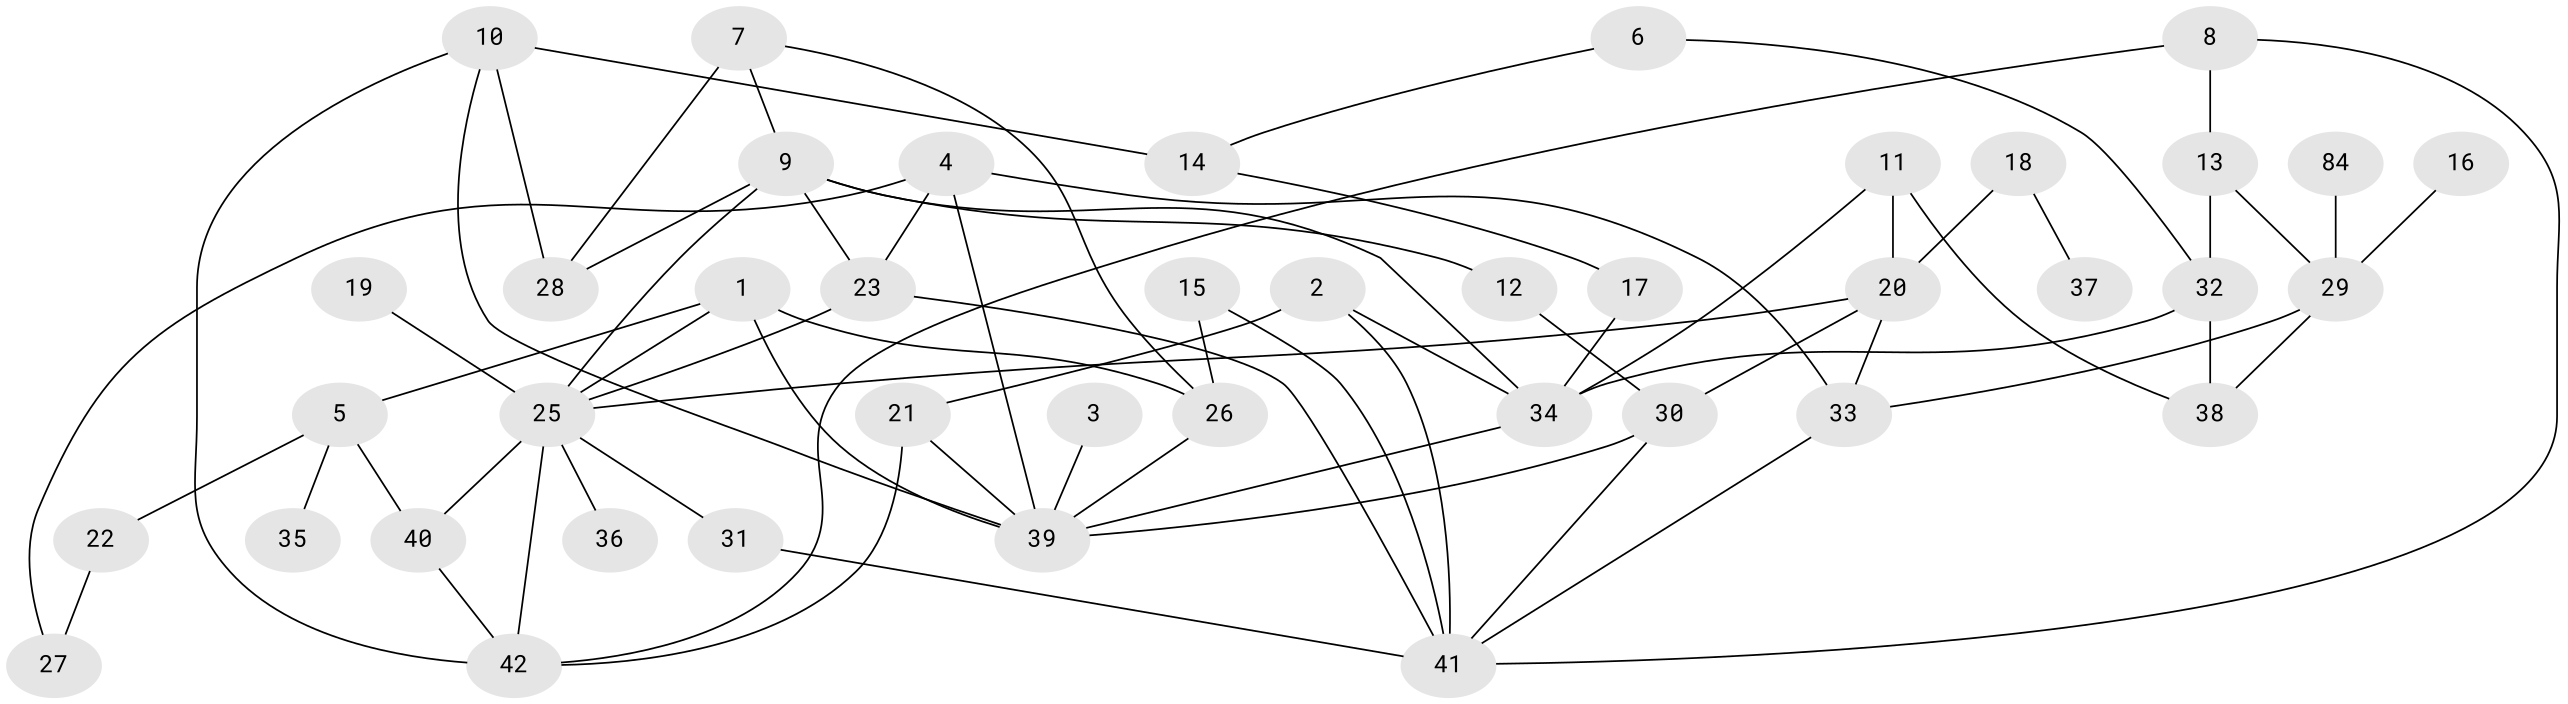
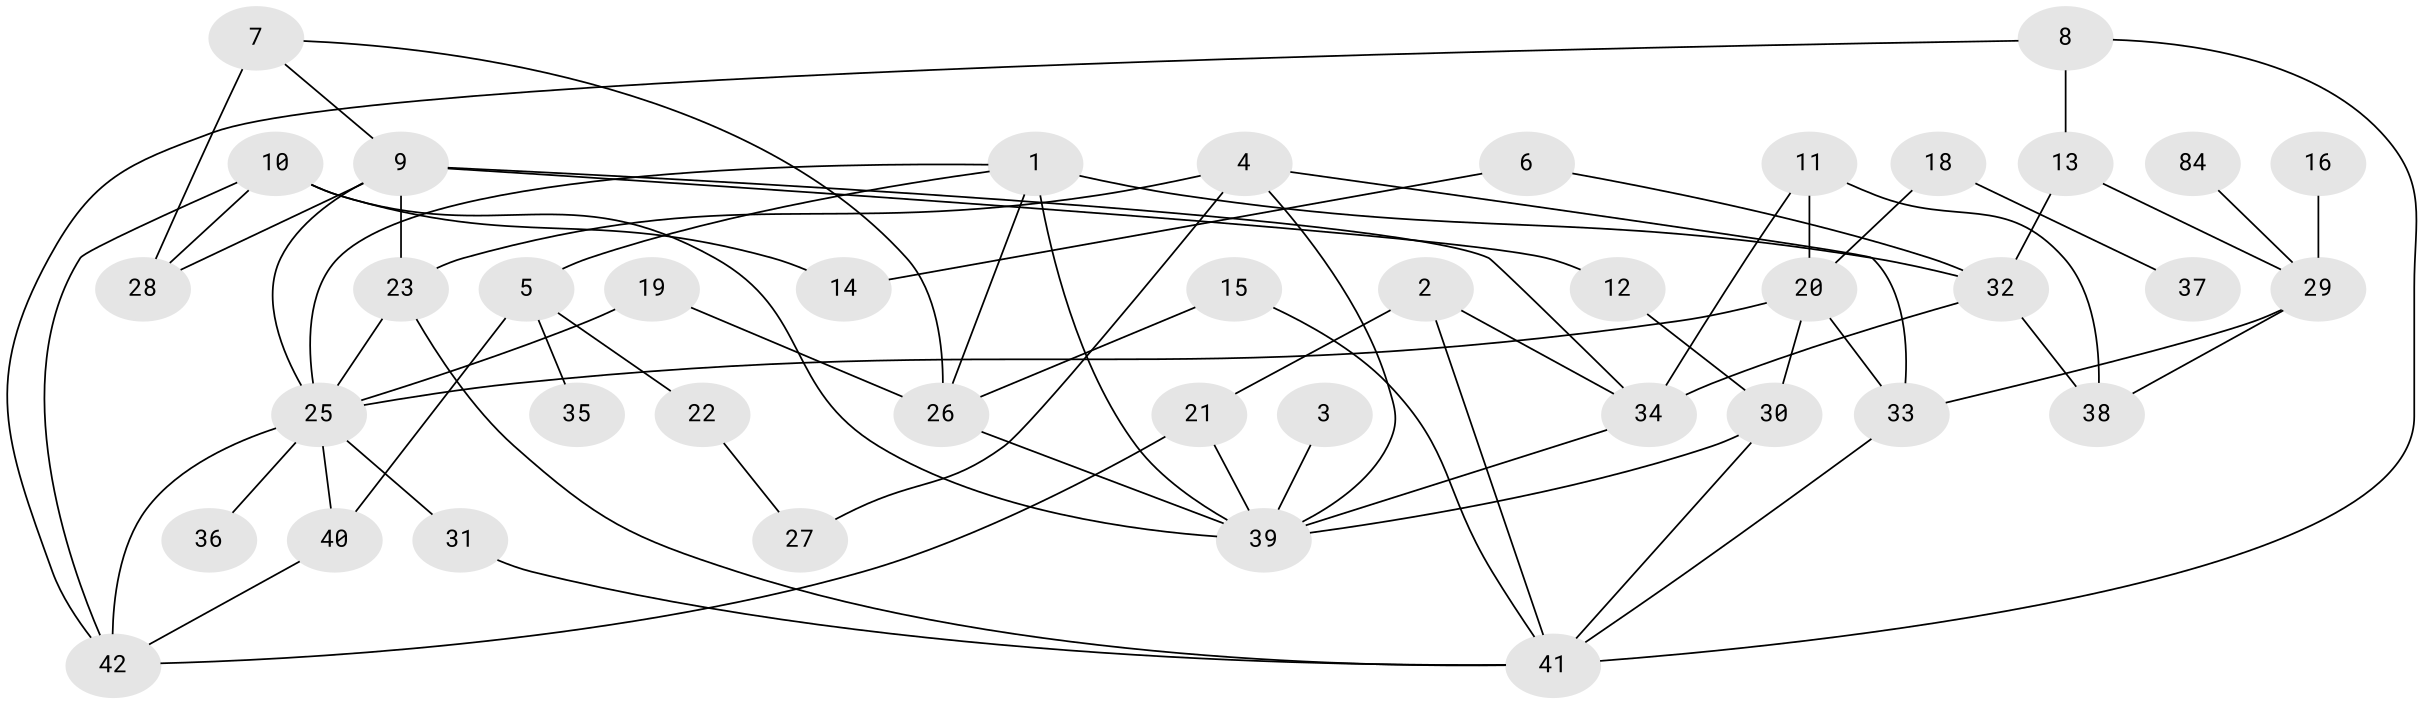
edge "1" -- "32": added
node "17": removed
edge "19" -- "26": added
